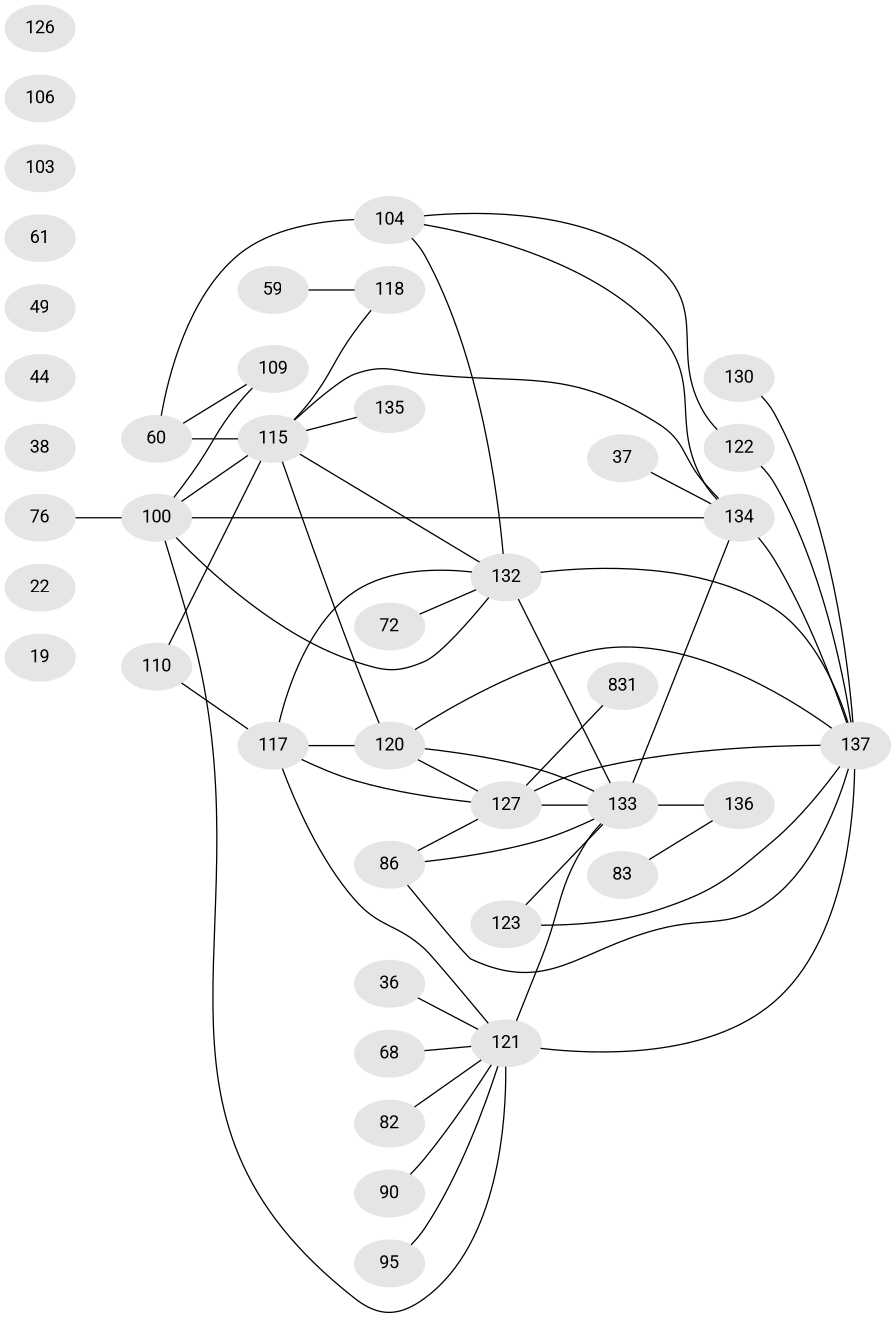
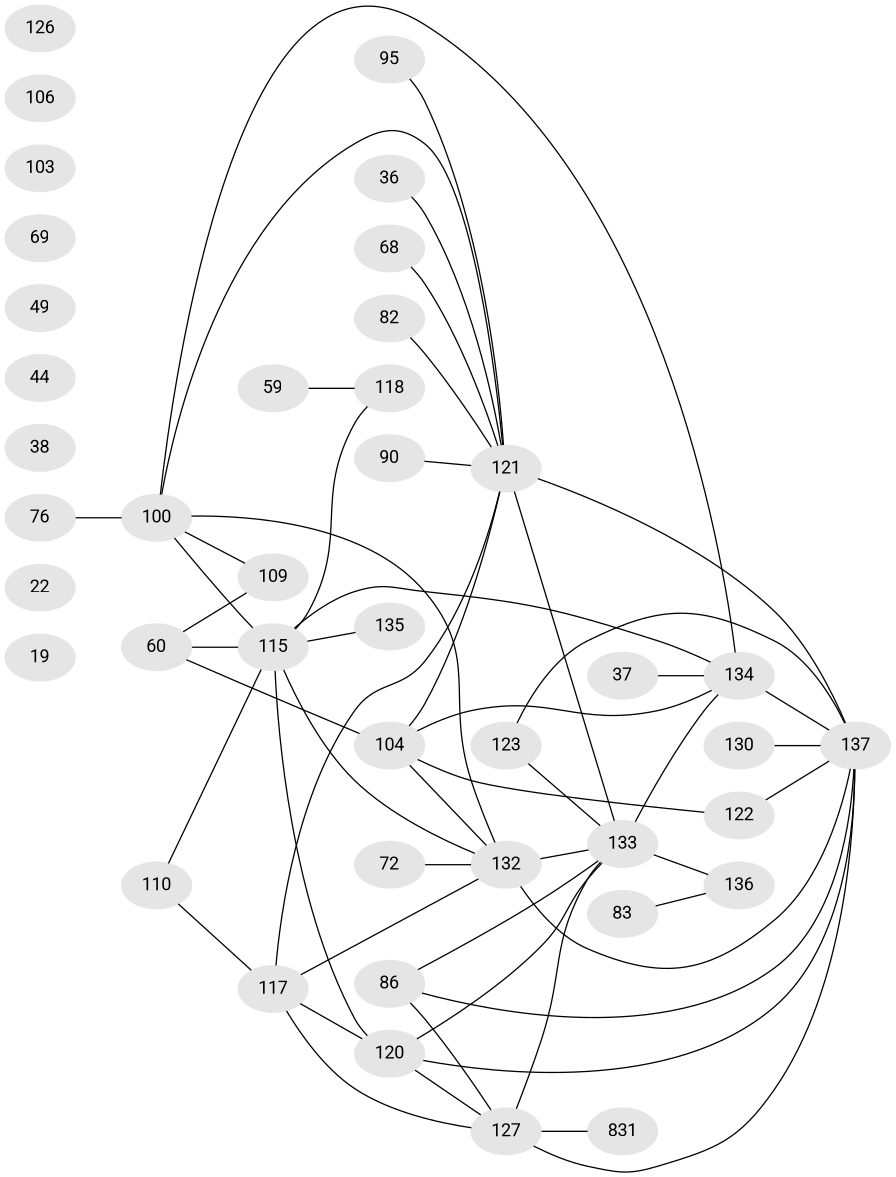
node "61": label "61" -> "69"
edge "121" -- "104": added
